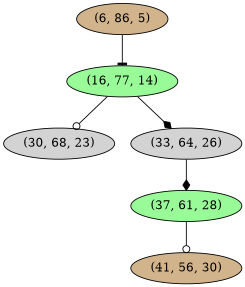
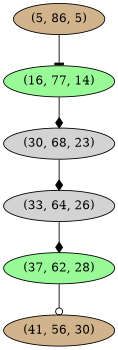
node "(6, 86, 5)": label "(6, 86, 5)" -> "(5, 86, 5)"
edge "(16, 77, 14)" -> "(33, 64, 26)": now "(30, 68, 23)" -> "(33, 64, 26)"
edge "(16, 77, 14)" -> "(30, 68, 23)": arrowhead odot -> diamond
node "(37, 61, 28)": label "(37, 61, 28)" -> "(37, 62, 28)"
